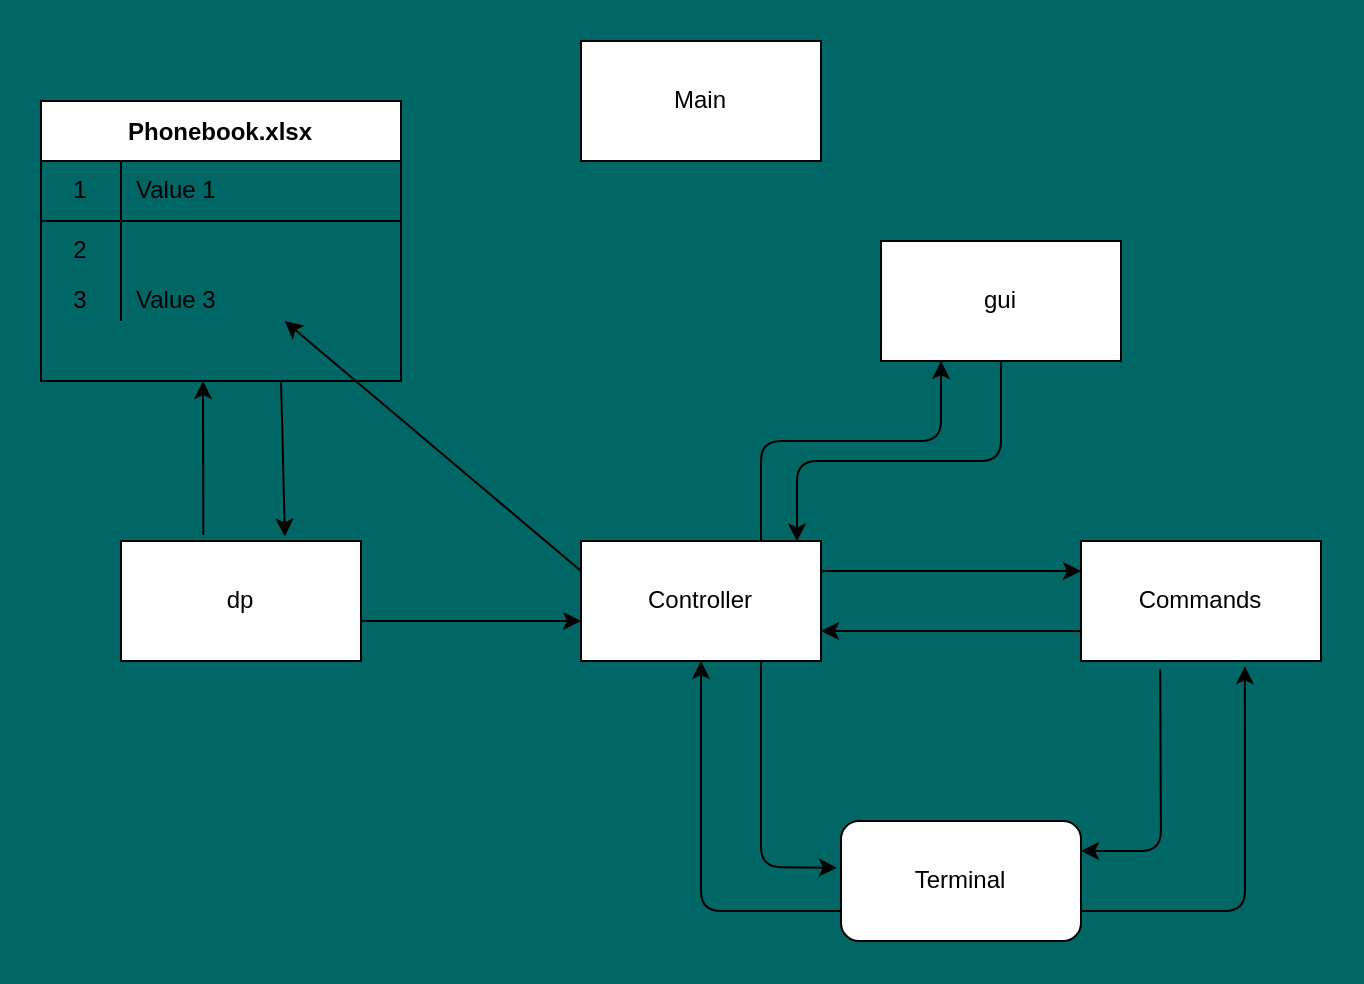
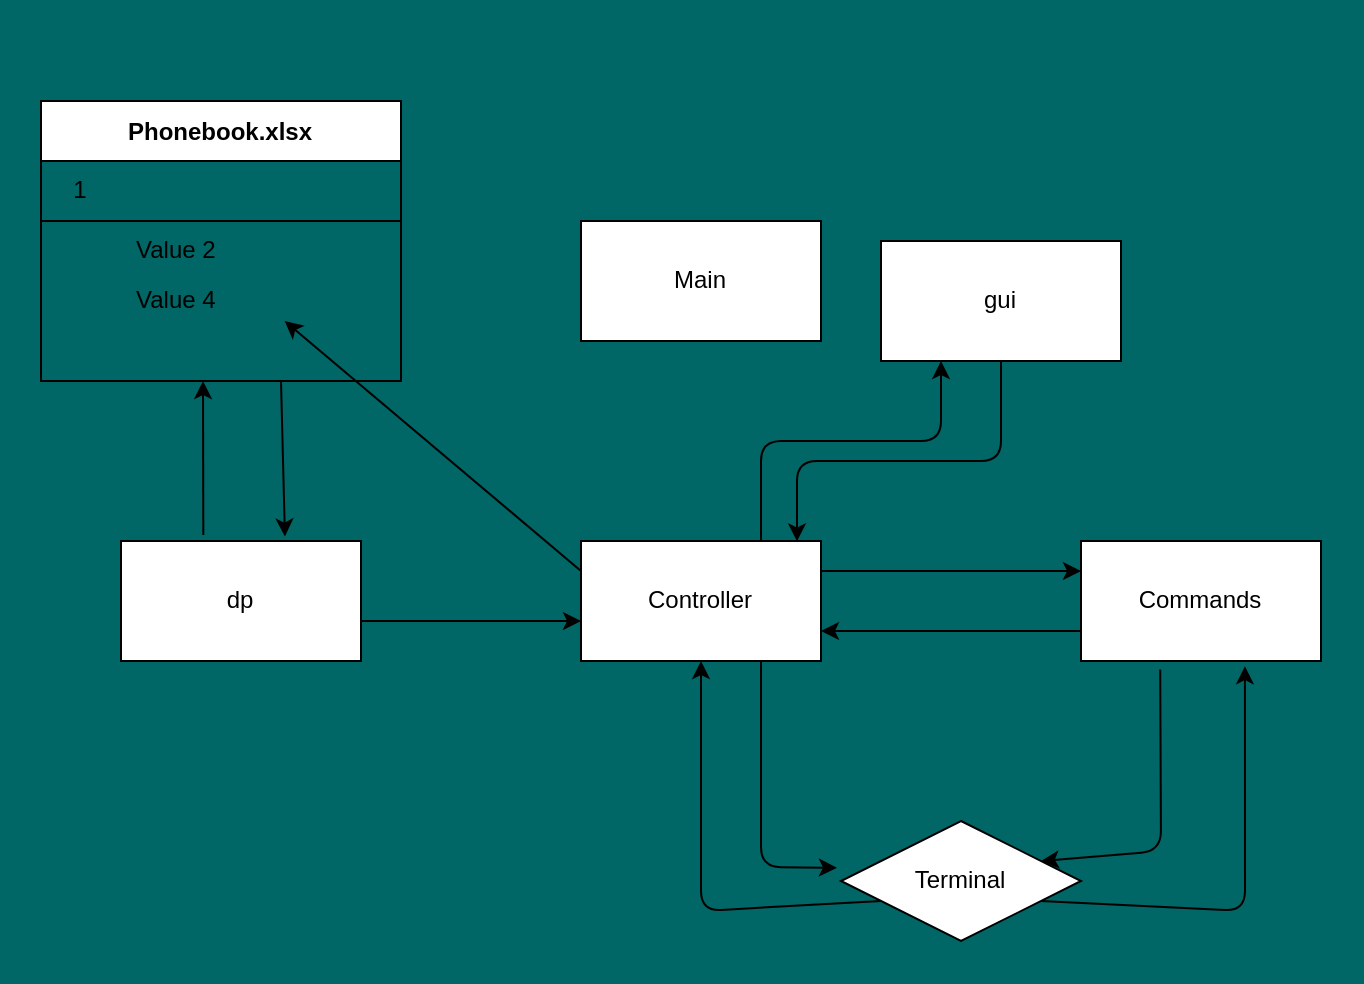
node "Main": moved (701, 101) -> (701, 281)
node "Value 1": removed
node "2": removed
node "Value 2": added
node "3": removed
node "Value 3": label "Value 3" -> "Value 4"
node "Terminal": shape rounded rectangle -> diamond
